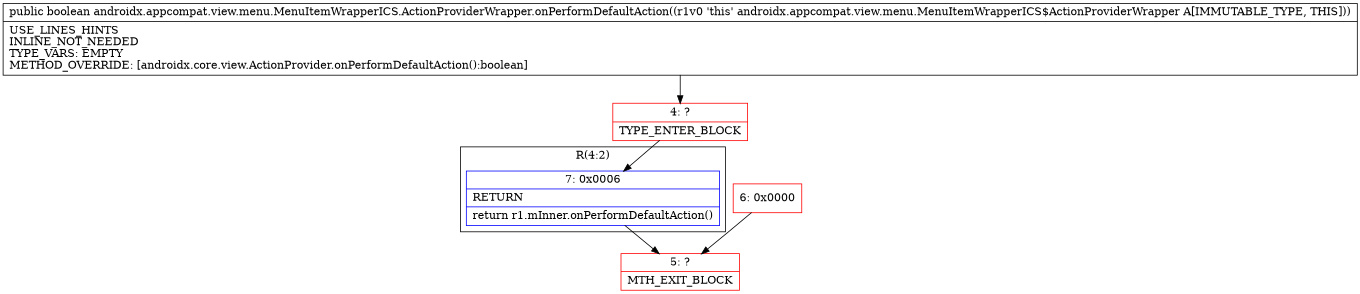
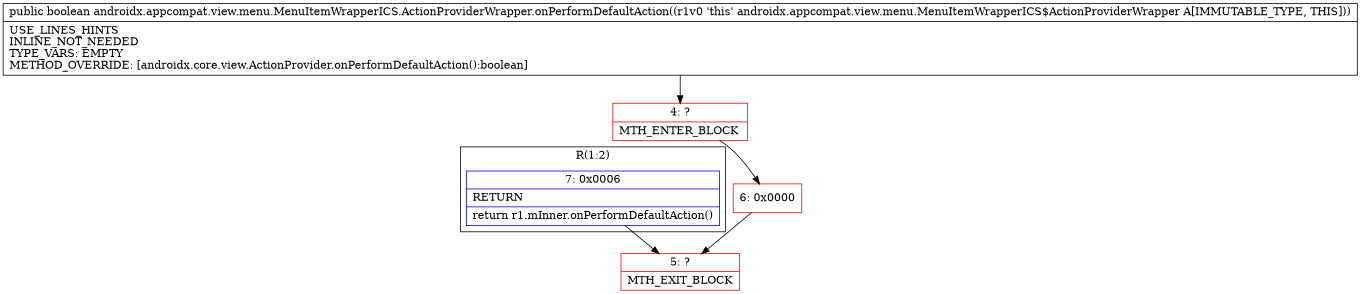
node "4: ?": text "TYPE_ENTER_BLOCK" -> "MTH_ENTER_BLOCK"
edge "4: ?" -> "7: 0x0006": now "4: ?" -> "6: 0x0000"
cluster "R(4:2)": label "R(4:2)" -> "R(1:2)"
